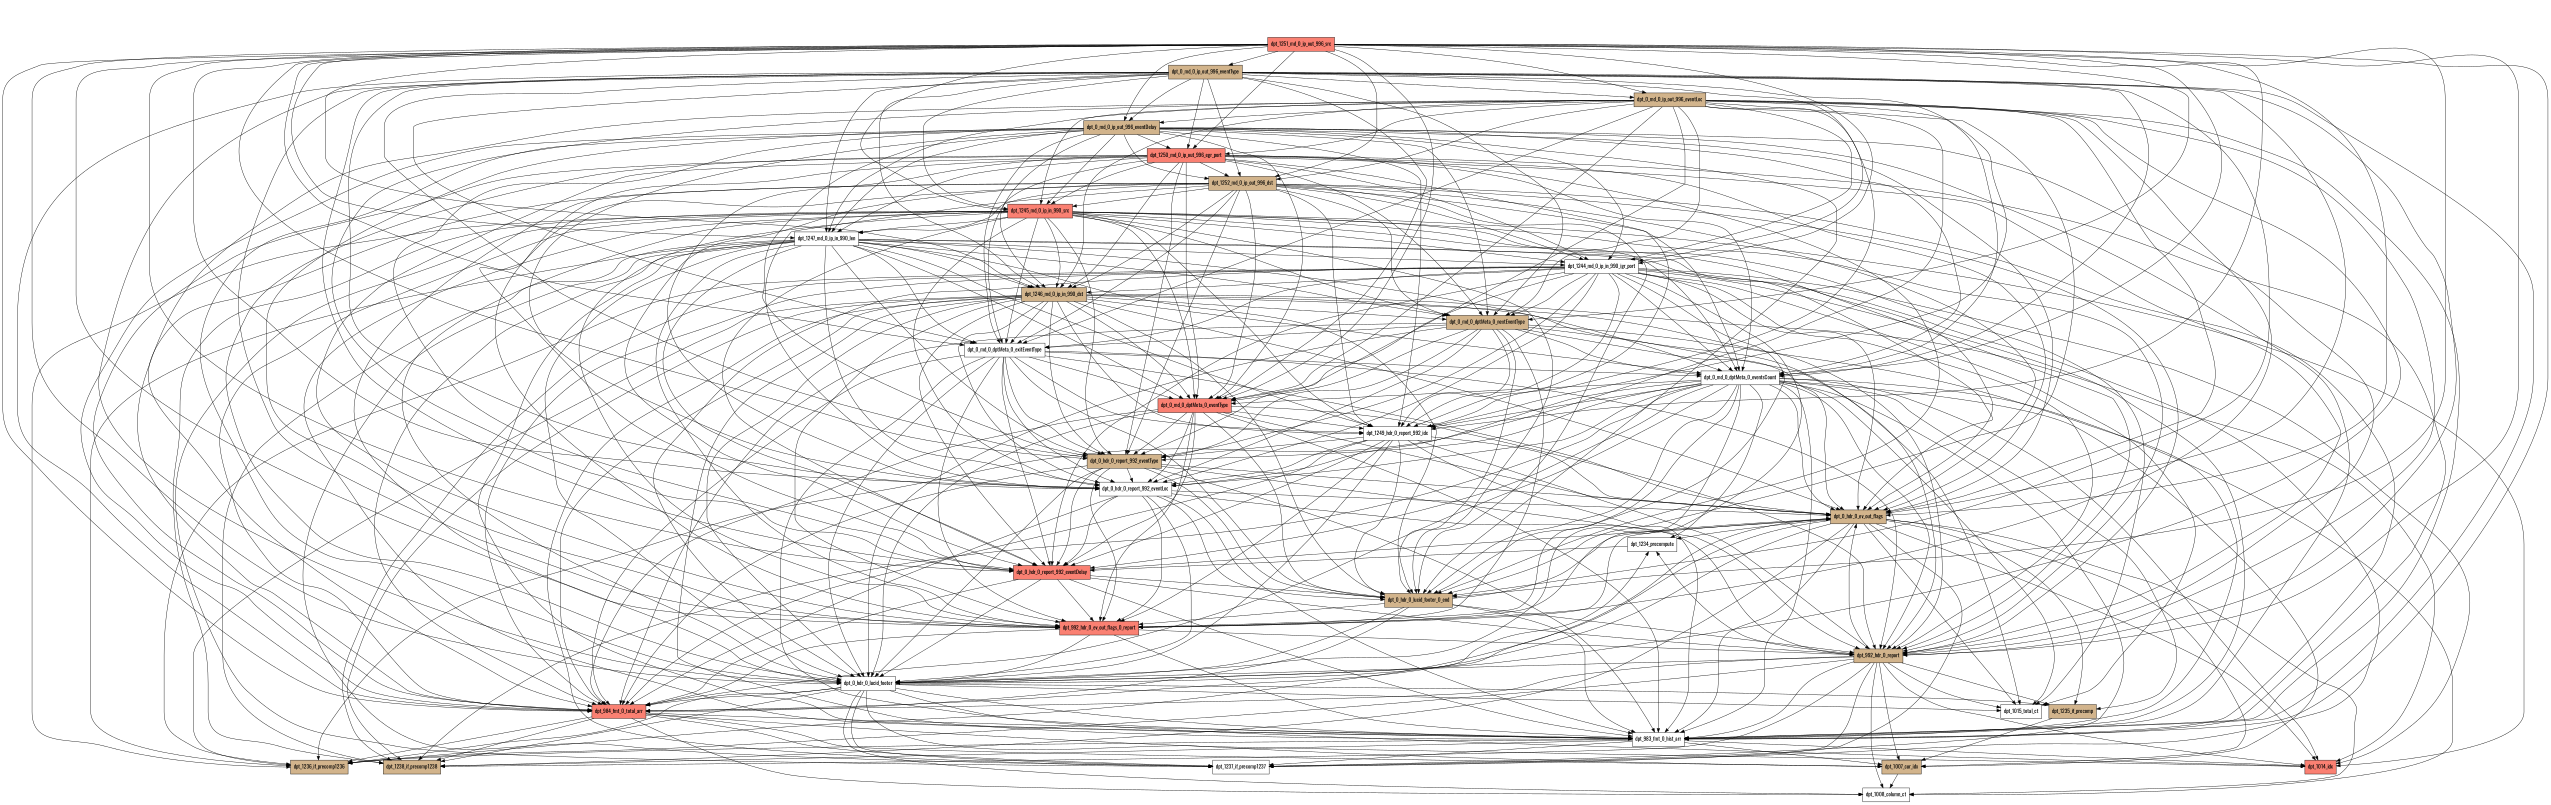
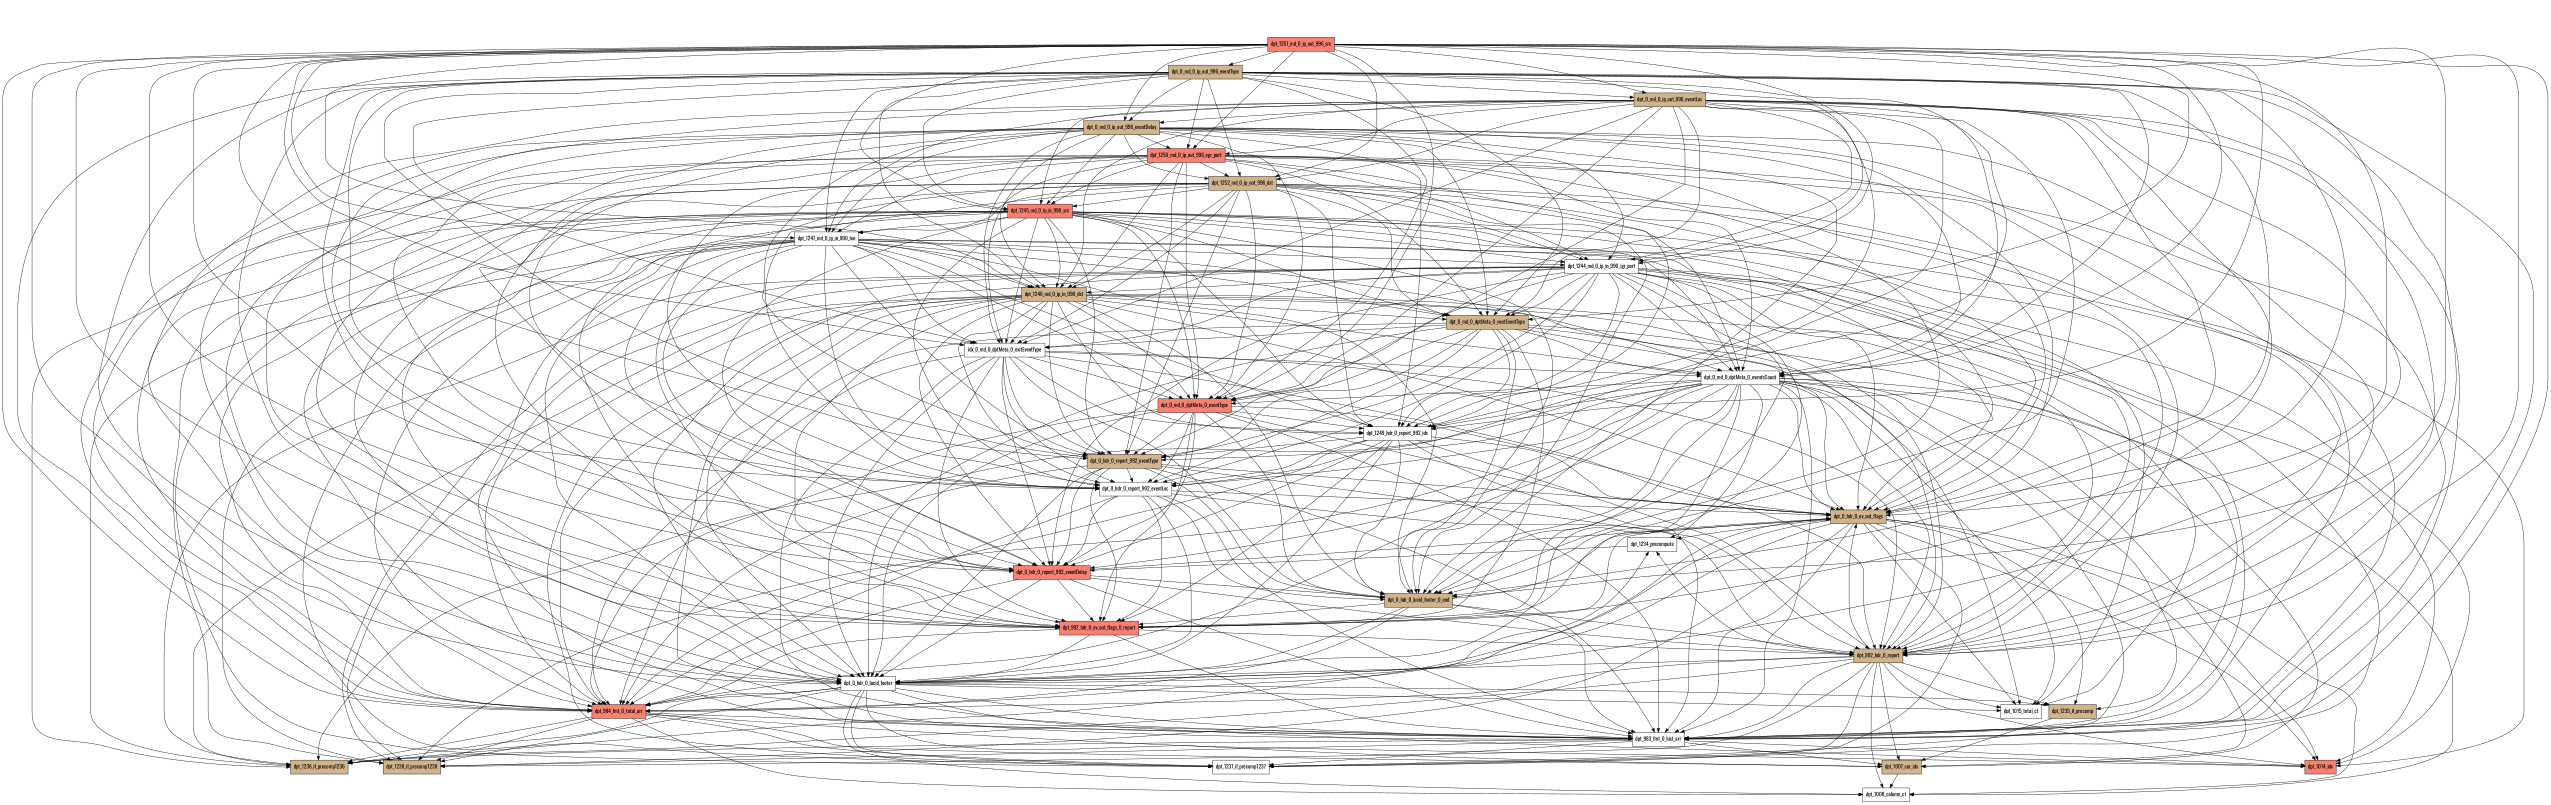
node "dpt_0_md_0_dptMeta_0_exitEventType": label "dpt_0_md_0_dptMeta_0_exitEventType" -> "idx_0_md_0_dptMeta_0_exitEventType"
